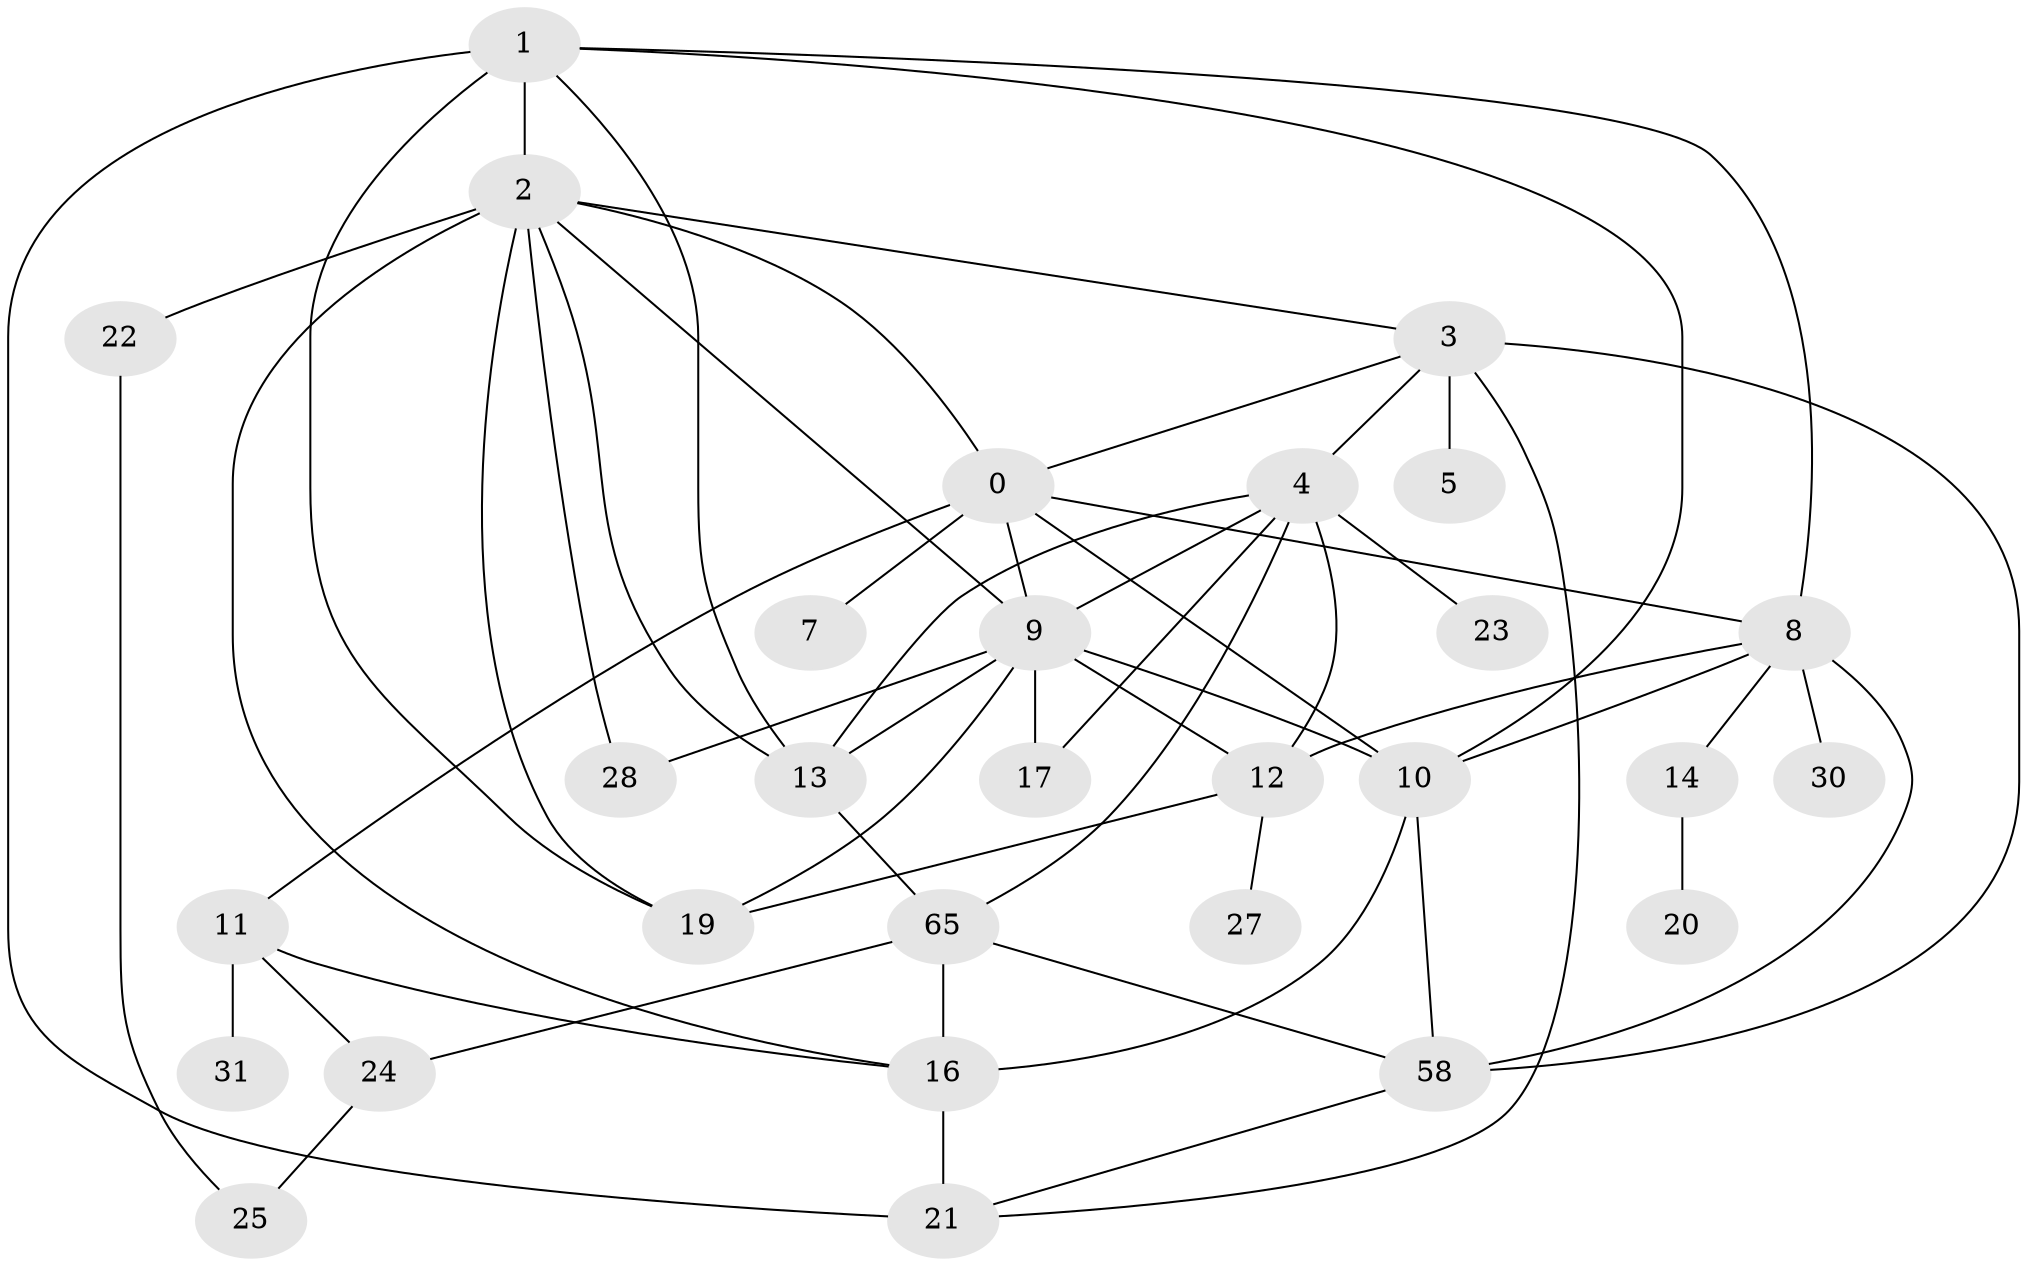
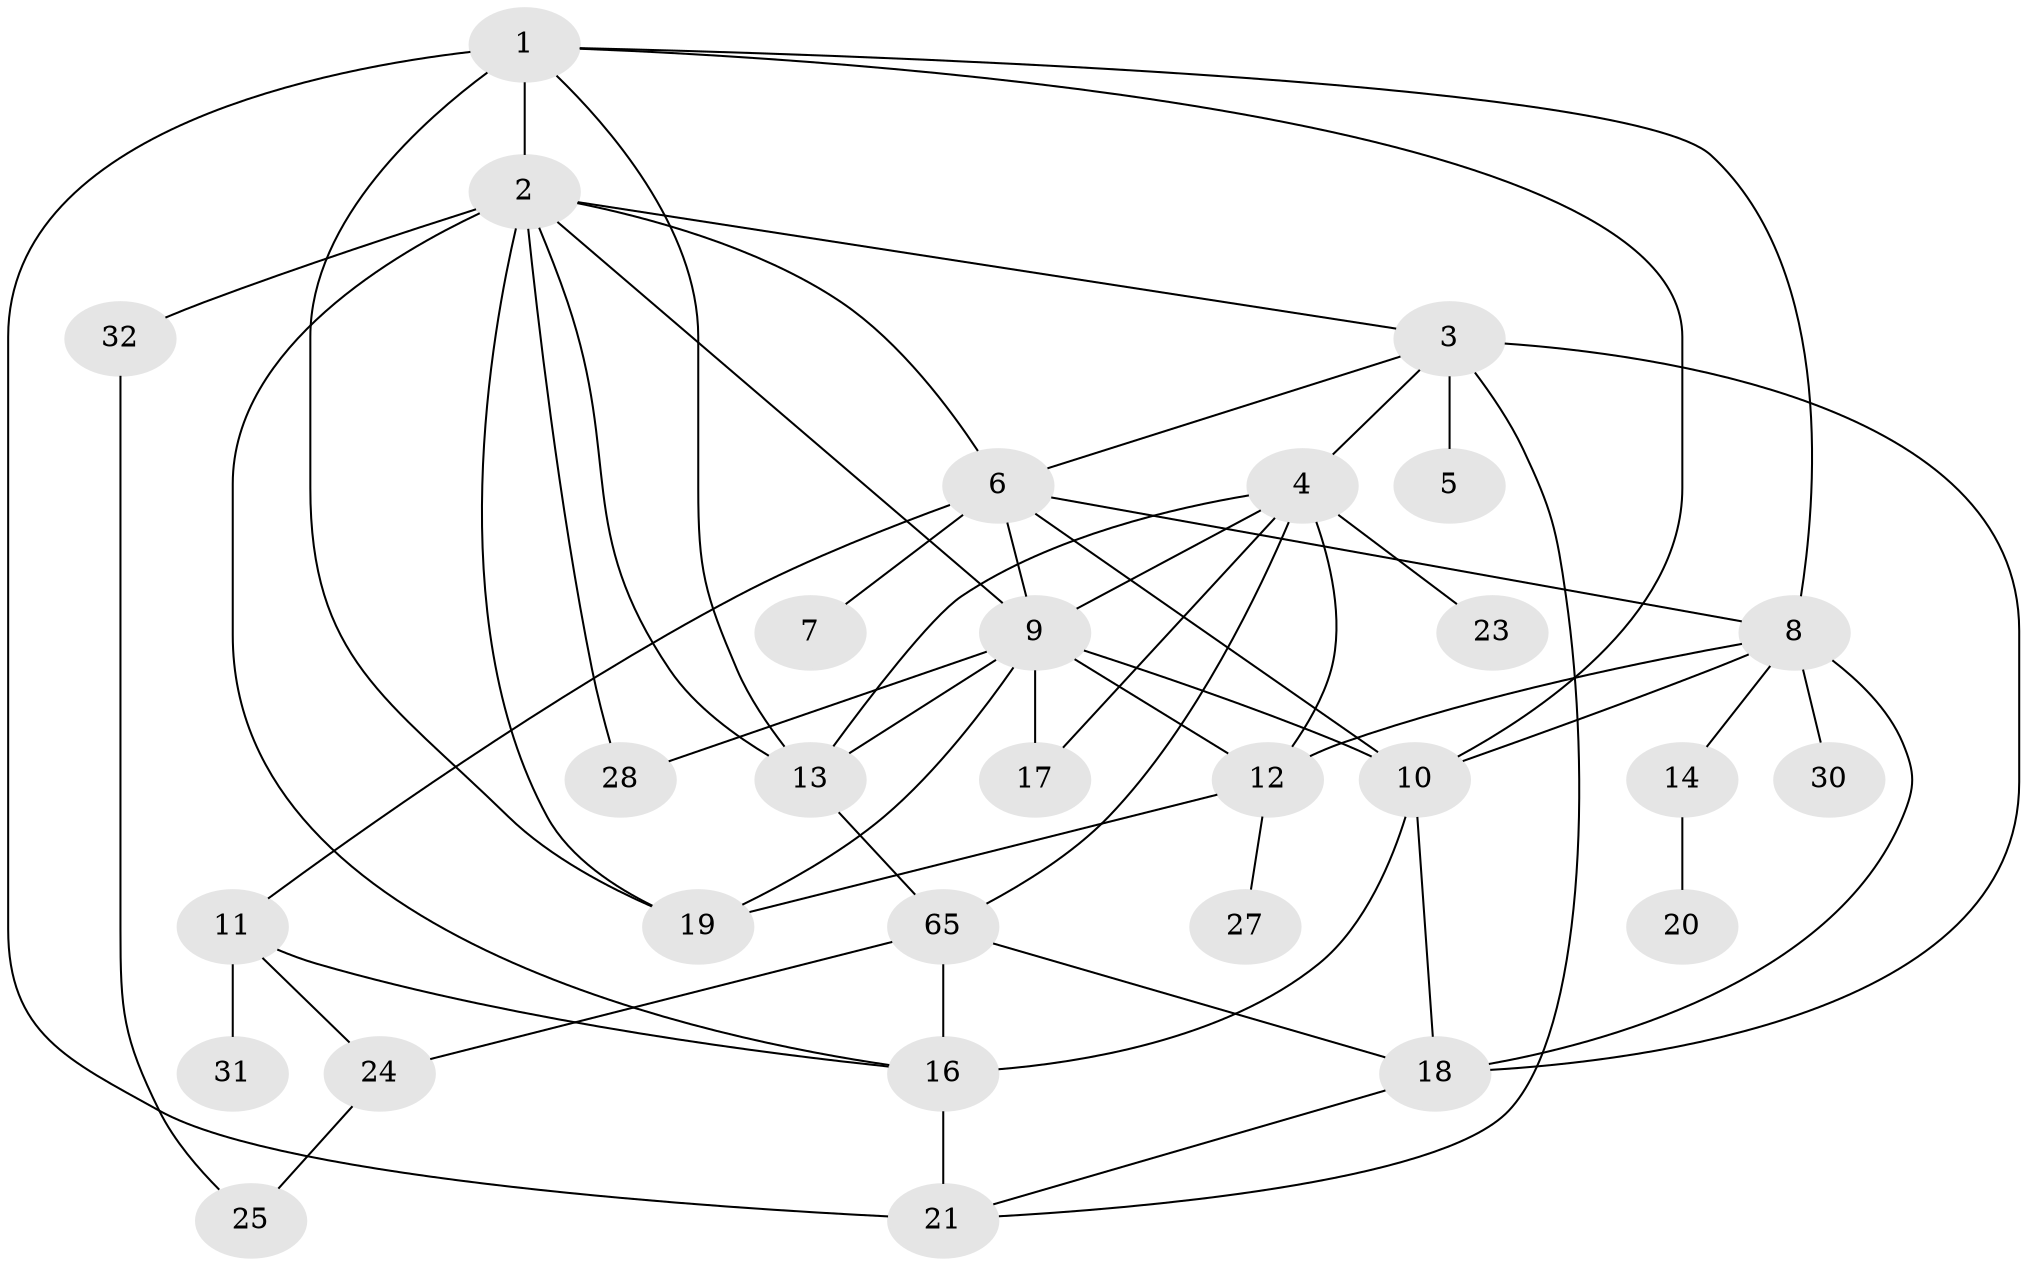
node "22": label "22" -> "32"
node "0": label "0" -> "6"
node "58": label "58" -> "18"
